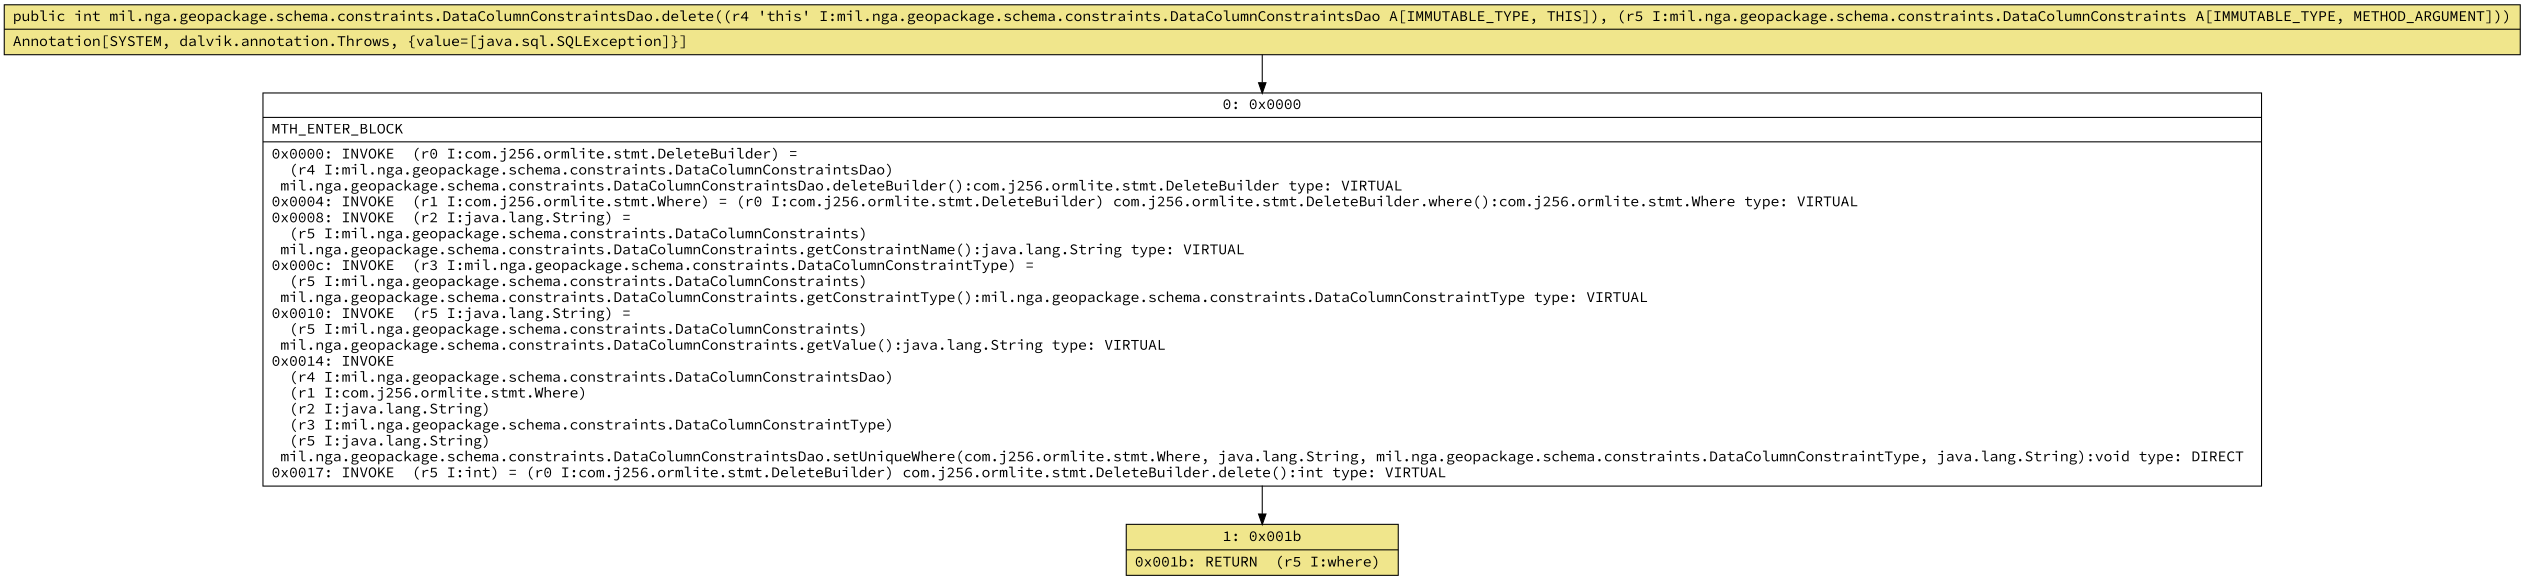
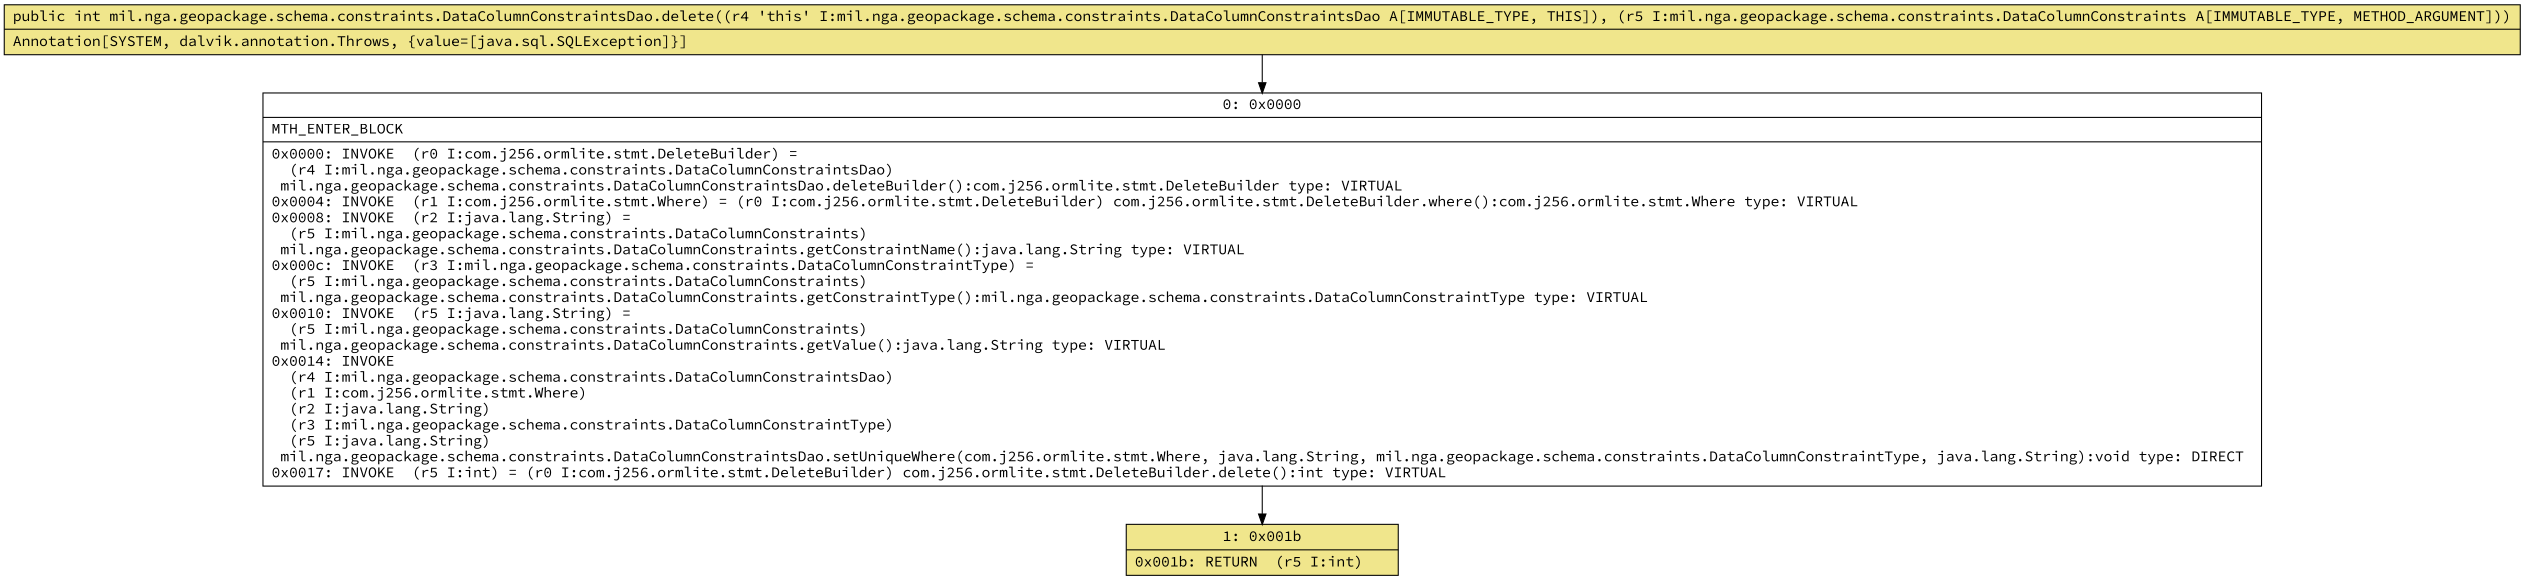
node "1: 0x001b": text "0x001b: RETURN  (r5 I:where)" -> "0x001b: RETURN  (r5 I:int)"
